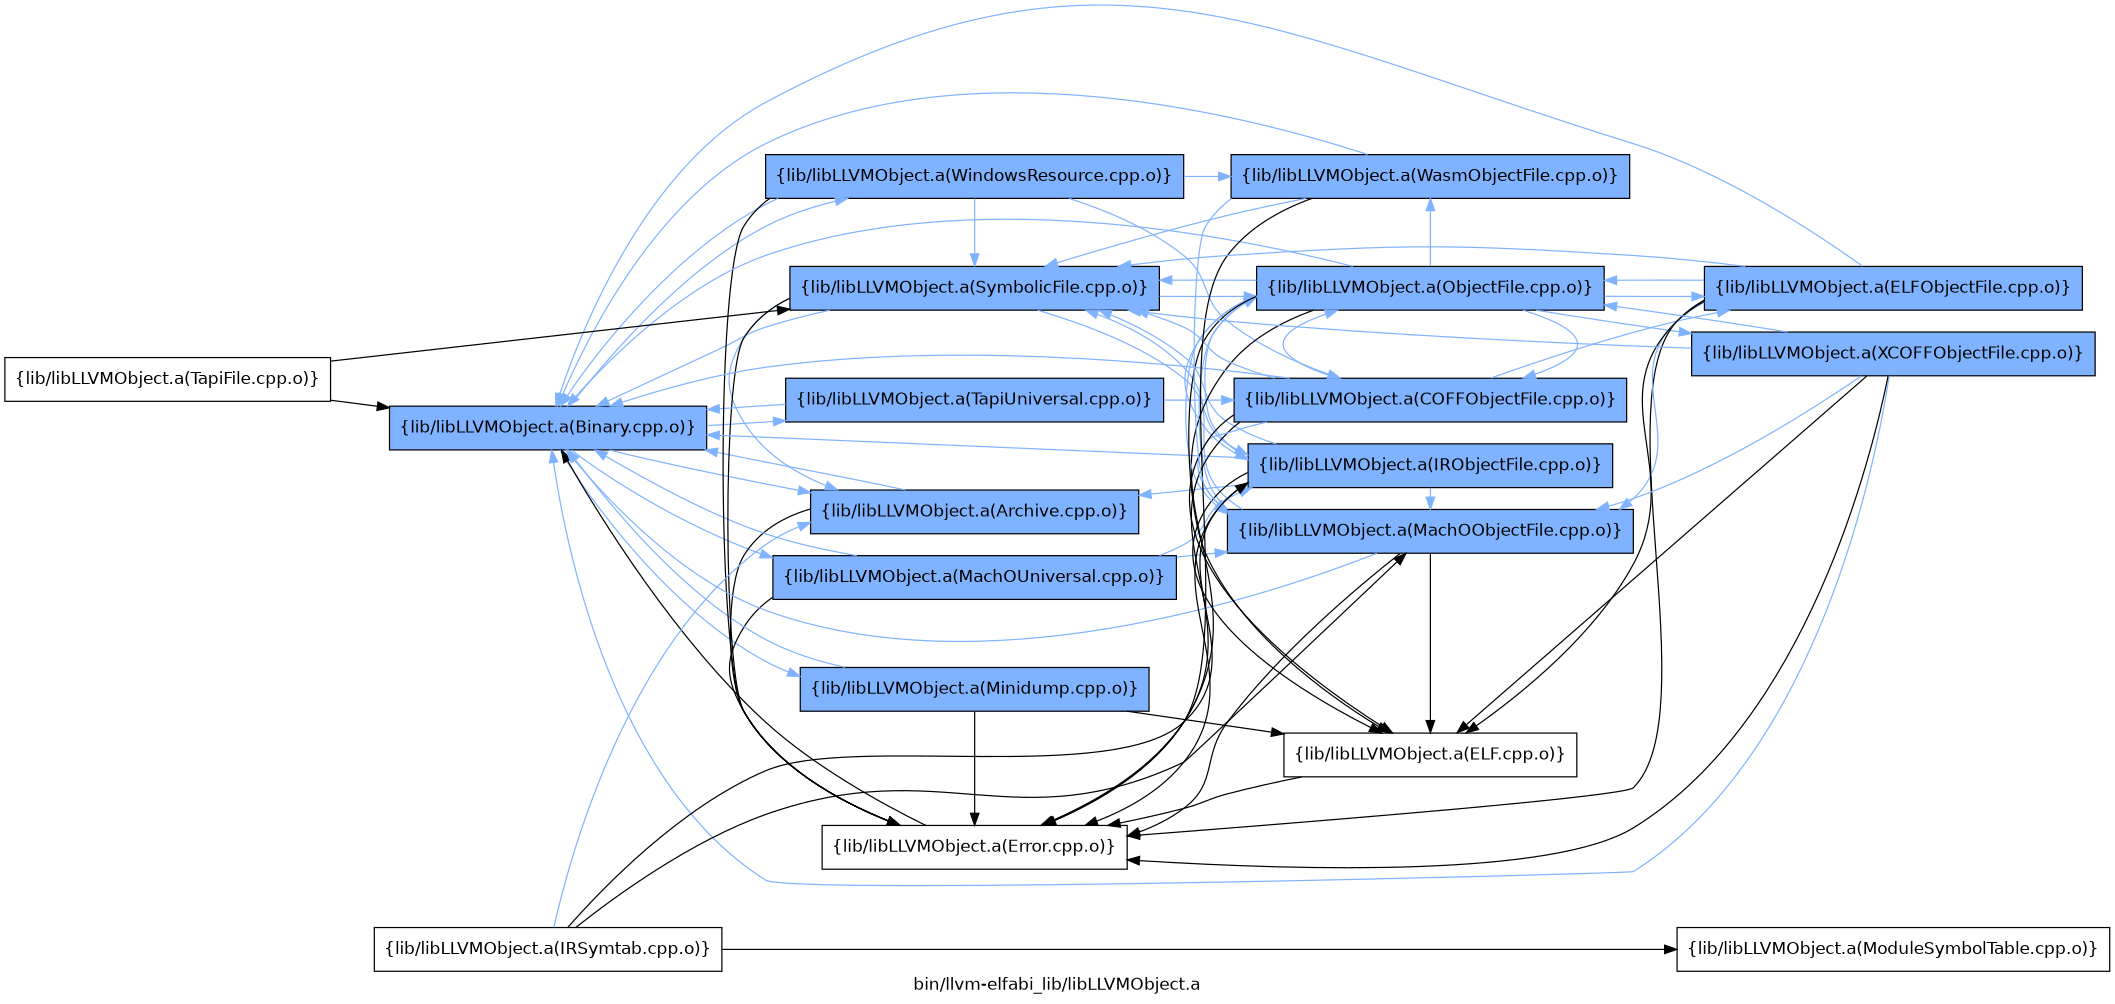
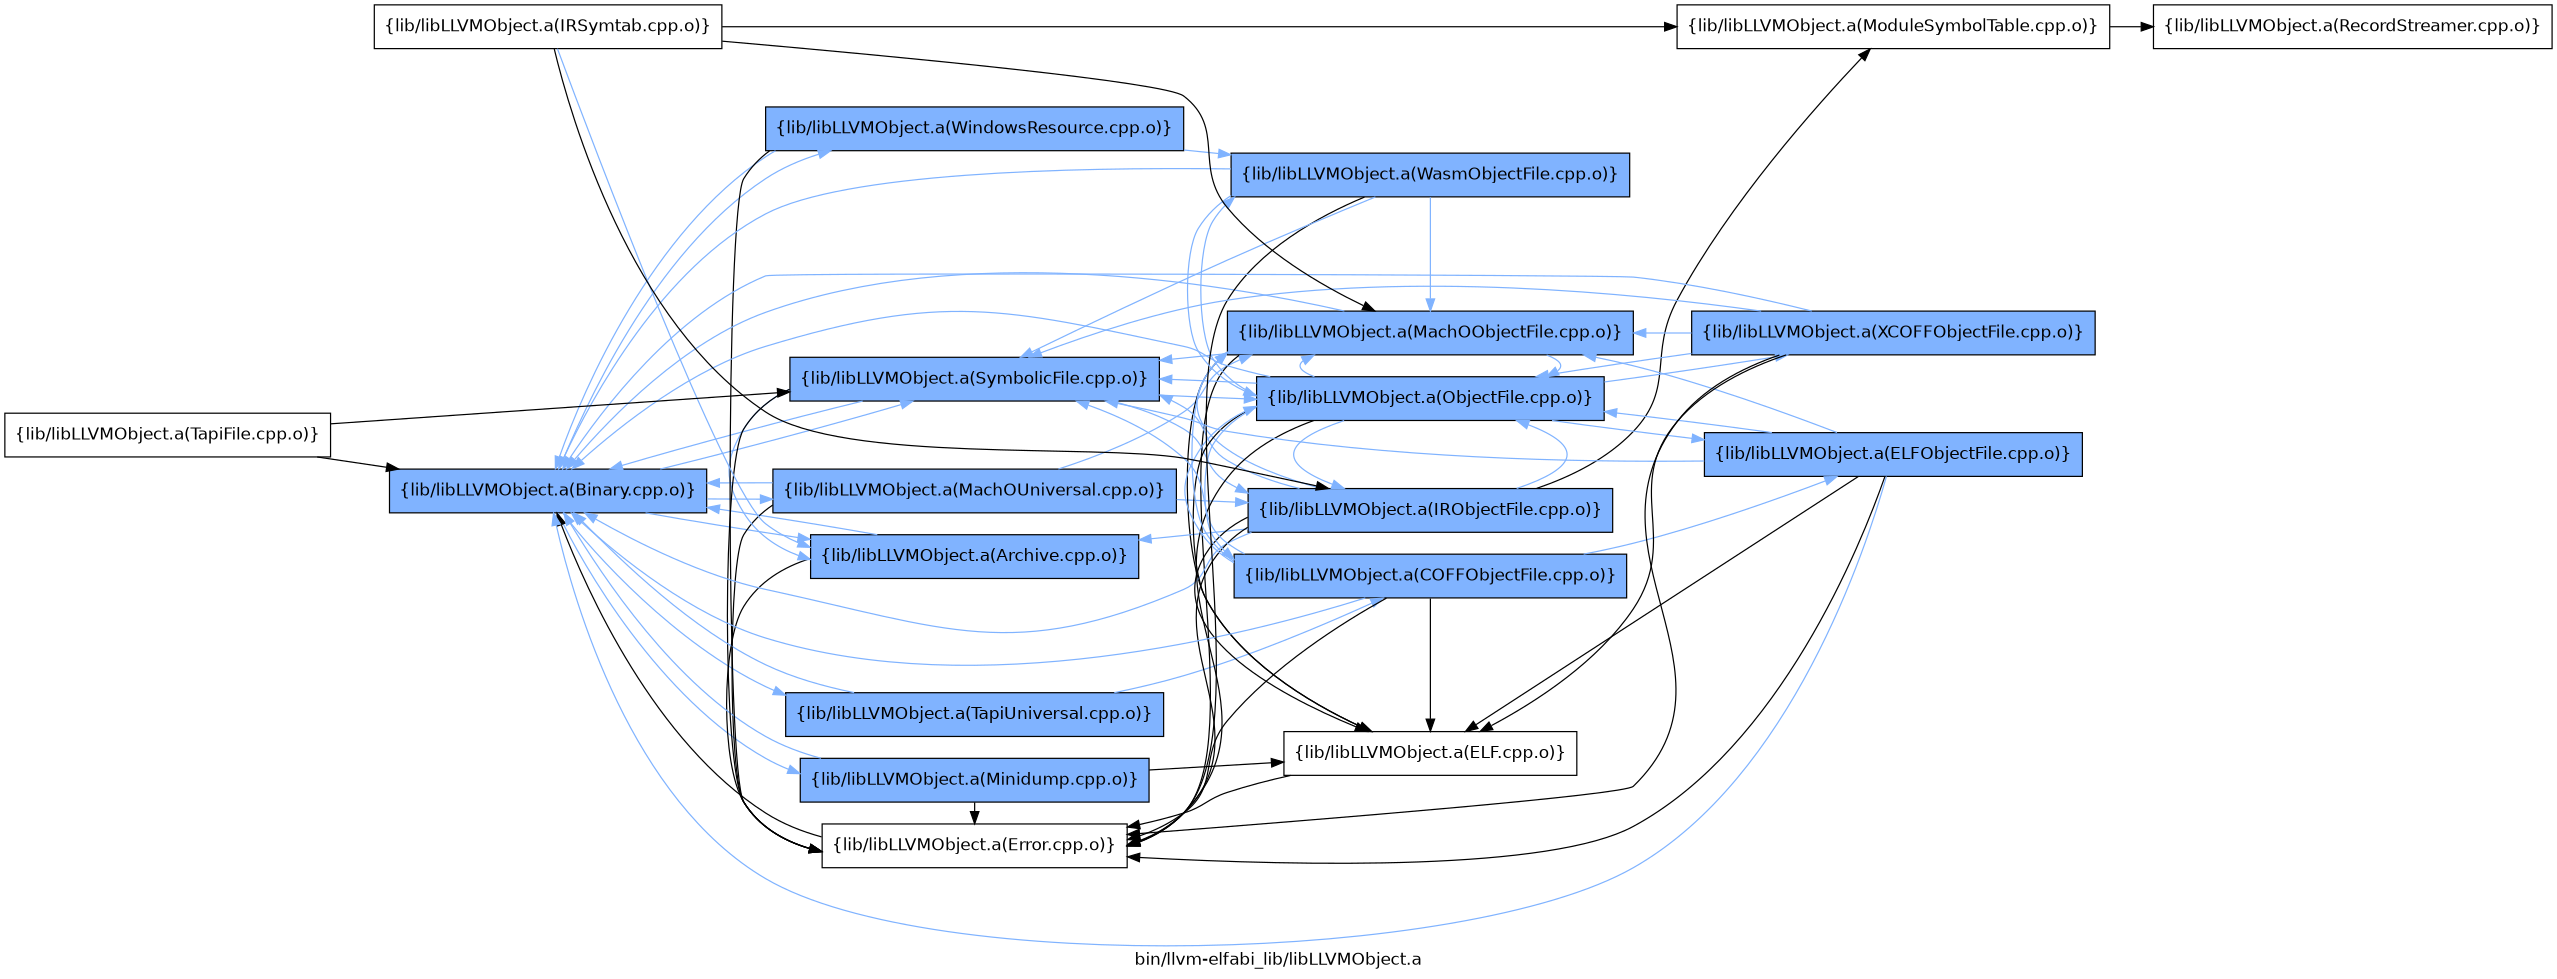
node "{lib/libLLVMObject.a(RecordStreamer.cpp.o)}": added
edge "{lib/libLLVMObject.a(WindowsResource.cpp.o)}" -> "{lib/libLLVMObject.a(SymbolicFile.cpp.o)}": now "{lib/libLLVMObject.a(Binary.cpp.o)}" -> "{lib/libLLVMObject.a(SymbolicFile.cpp.o)}"
edge "{lib/libLLVMObject.a(WindowsResource.cpp.o)}" -> "{lib/libLLVMObject.a(COFFObjectFile.cpp.o)}": removed
edge "{lib/libLLVMObject.a(IRObjectFile.cpp.o)}" -> "{lib/libLLVMObject.a(ModuleSymbolTable.cpp.o)}": added
edge "{lib/libLLVMObject.a(WasmObjectFile.cpp.o)}" -> "{lib/libLLVMObject.a(ObjectFile.cpp.o)}": added
